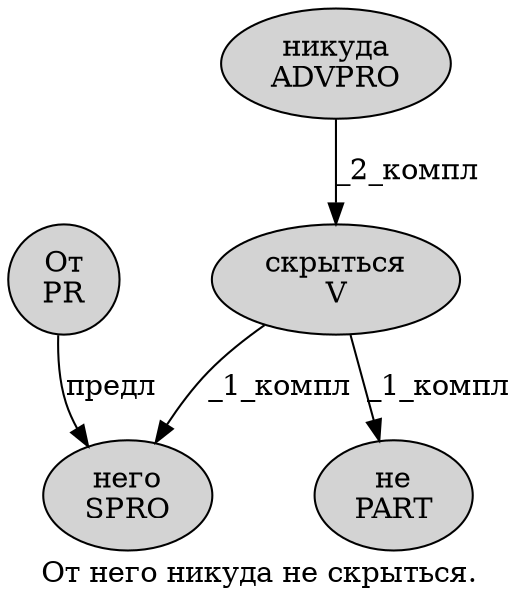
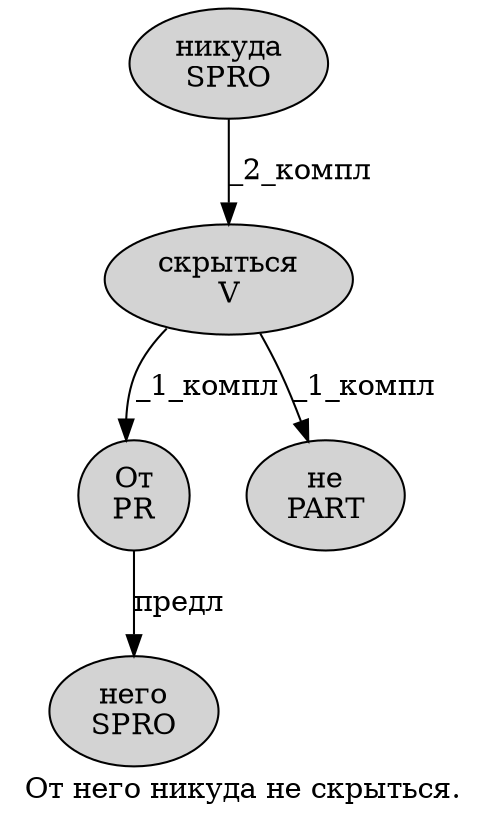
node "никуда ADVPRO": label "никуда ADVPRO" -> "никуда SPRO"
edge "скрыться V" -> "него SPRO": now "скрыться V" -> "От PR"
